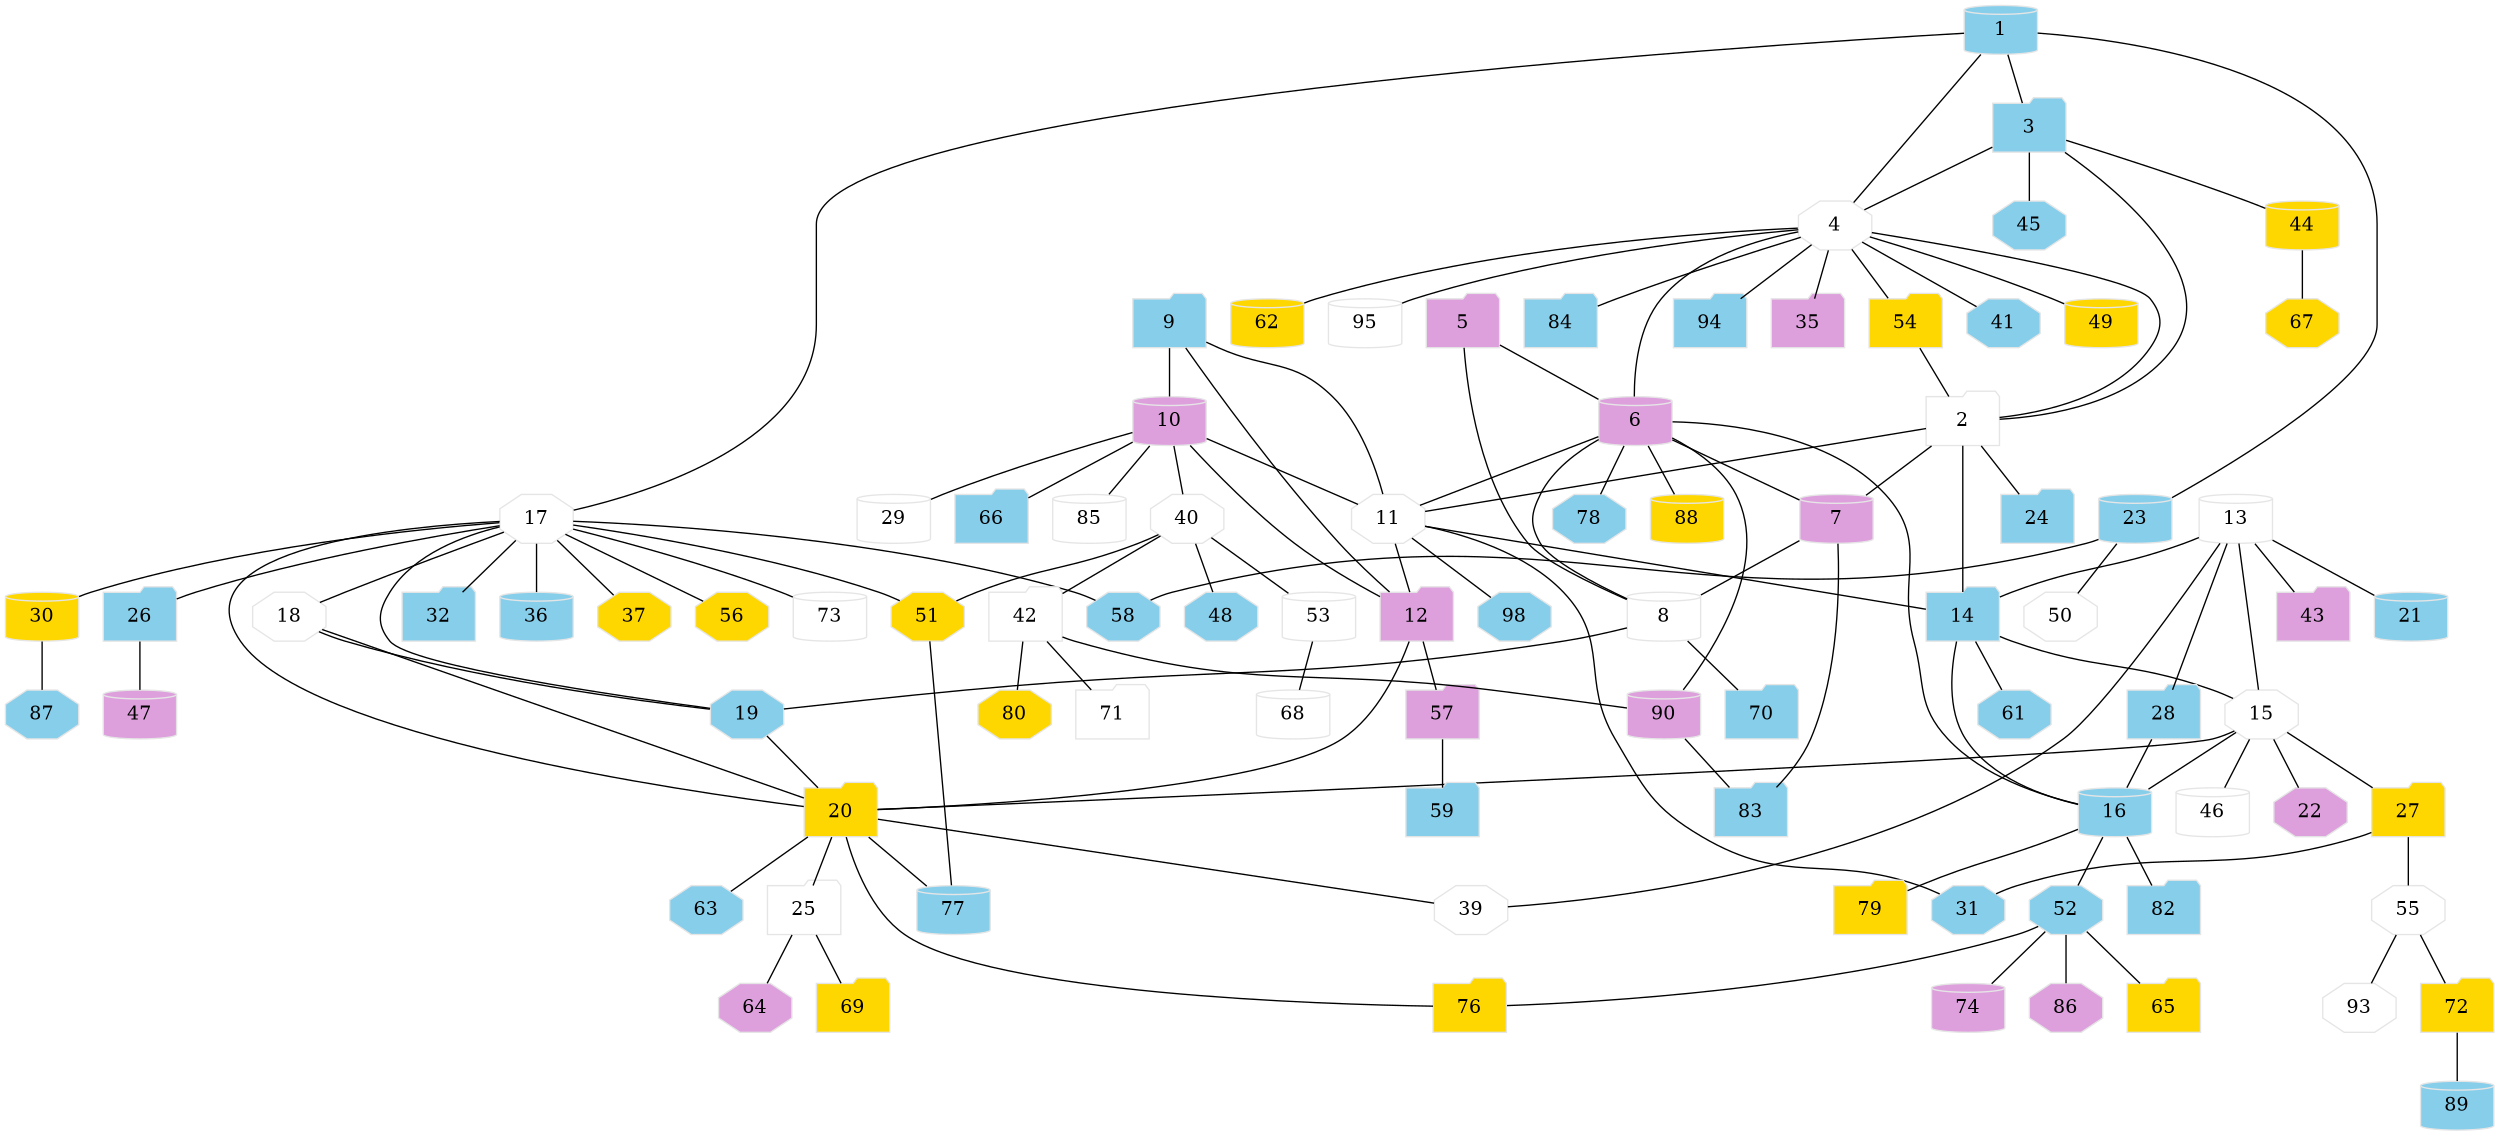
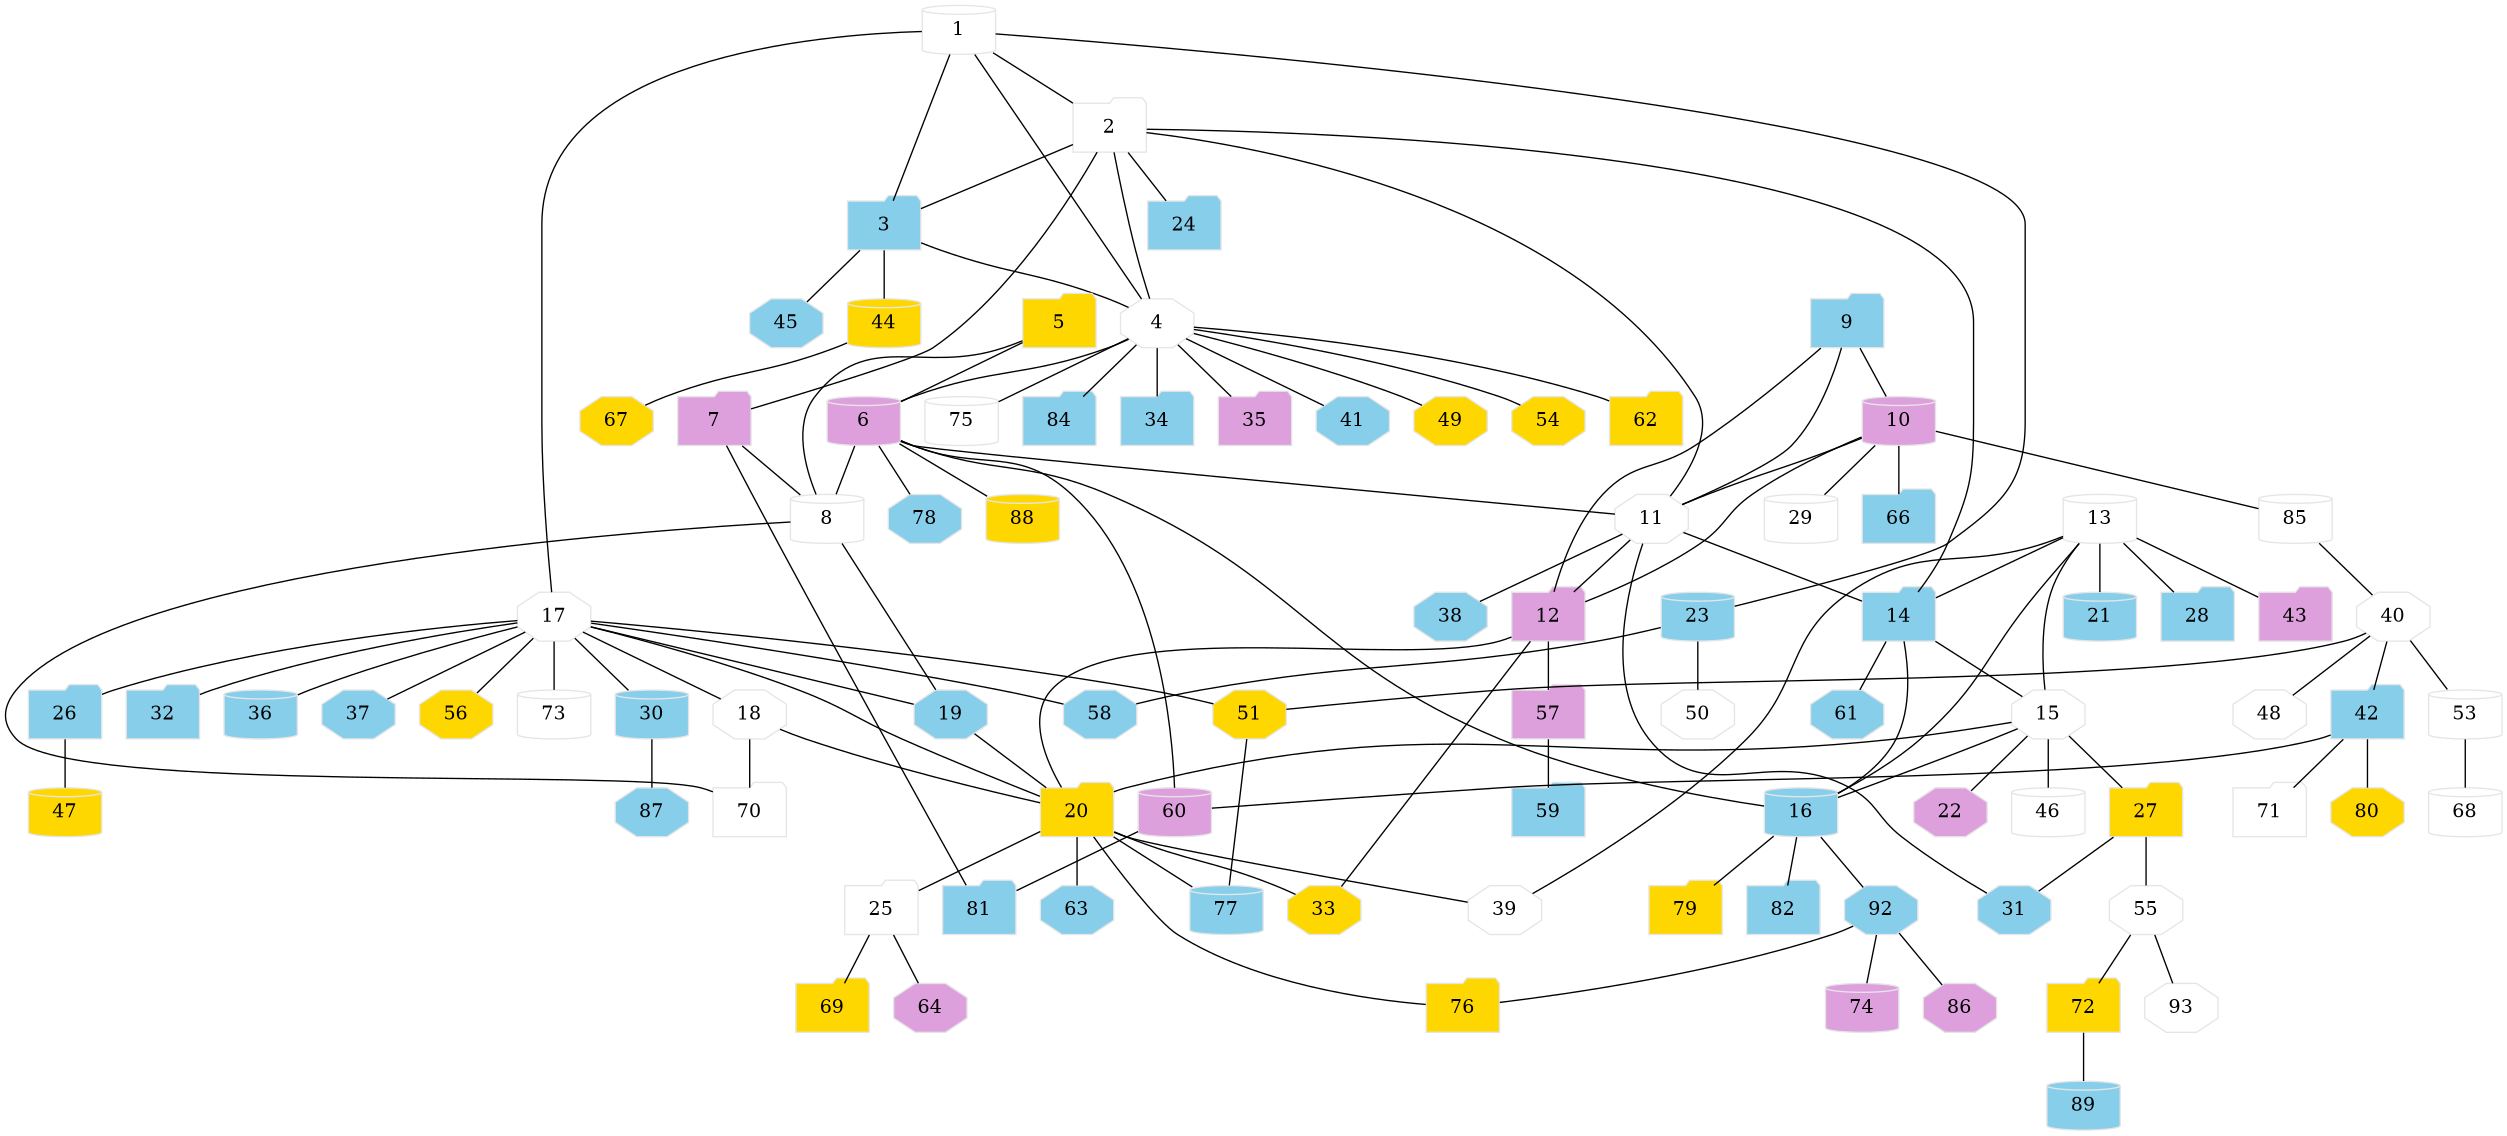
node "1": fillcolor skyblue -> white
node "62": shape cylinder -> folder
node "95": label "95" -> "75"
node "5": fillcolor plum -> gold
node "94": label "94" -> "34"
node "54": shape folder -> octagon
node "49": shape cylinder -> octagon
edge "54" -- "2": now "1" -- "2"
edge "10" -- "40": now "85" -- "40"
edge "6" -- "7": removed
node "7": shape cylinder -> folder
node "30": fillcolor gold -> skyblue
node "37": fillcolor gold -> skyblue
node "42": fillcolor white -> skyblue
node "48": fillcolor skyblue -> white
node "98": label "98" -> "38"
edge "18" -- "19": now "18" -- "70"
node "47": fillcolor plum -> gold
node "90": label "90" -> "60"
node "70": fillcolor skyblue -> white
edge "28" -- "16": now "13" -- "16"
node "83": label "83" -> "81"
node "33": added
node "52": label "52" -> "92"
node "65": removed
